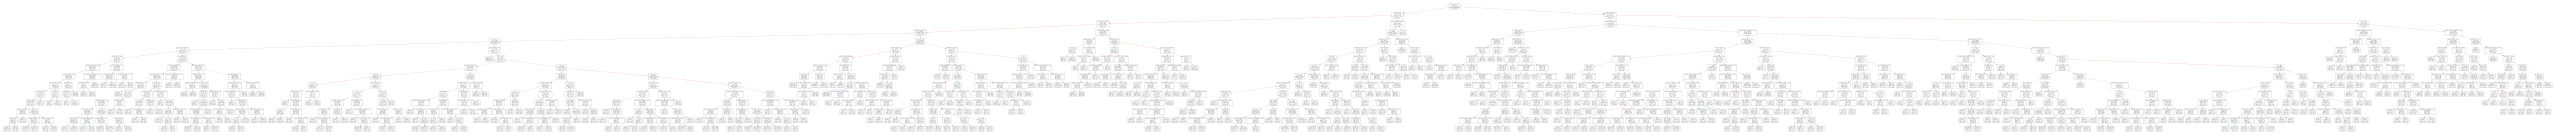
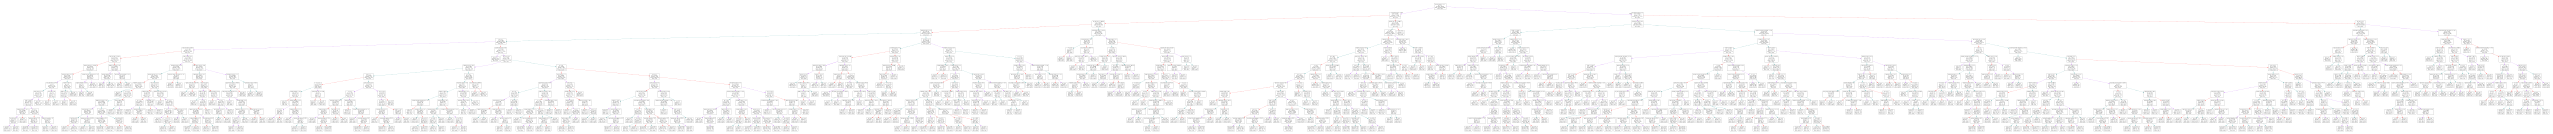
node "gini = 0.0 samples = 353 value = [0, 353] class = ham": added
node "gini = 0.0 samples = 564 value = [0, 564] class = ham": removed
node "gini = 0.0 samples = 26 value = [26, 0] class = spam": removed
node "gini = 0.0 samples = 295 value = [295, 0] class = spam": removed
node "gini = 0.18 samples = 20 value = [2, 18] class = ham": removed
node "gini = 0.0979 samples = 155 value = [8, 147] class = ham": removed
node "gini = 0.0 samples = 13 value = [0, 13] class = ham": added
node "gini = 0.2778 samples = 12 value = [2, 10] class = ham": removed
node "gini = 0.4753 samples = 54 value = [33, 21] class = spam": removed
